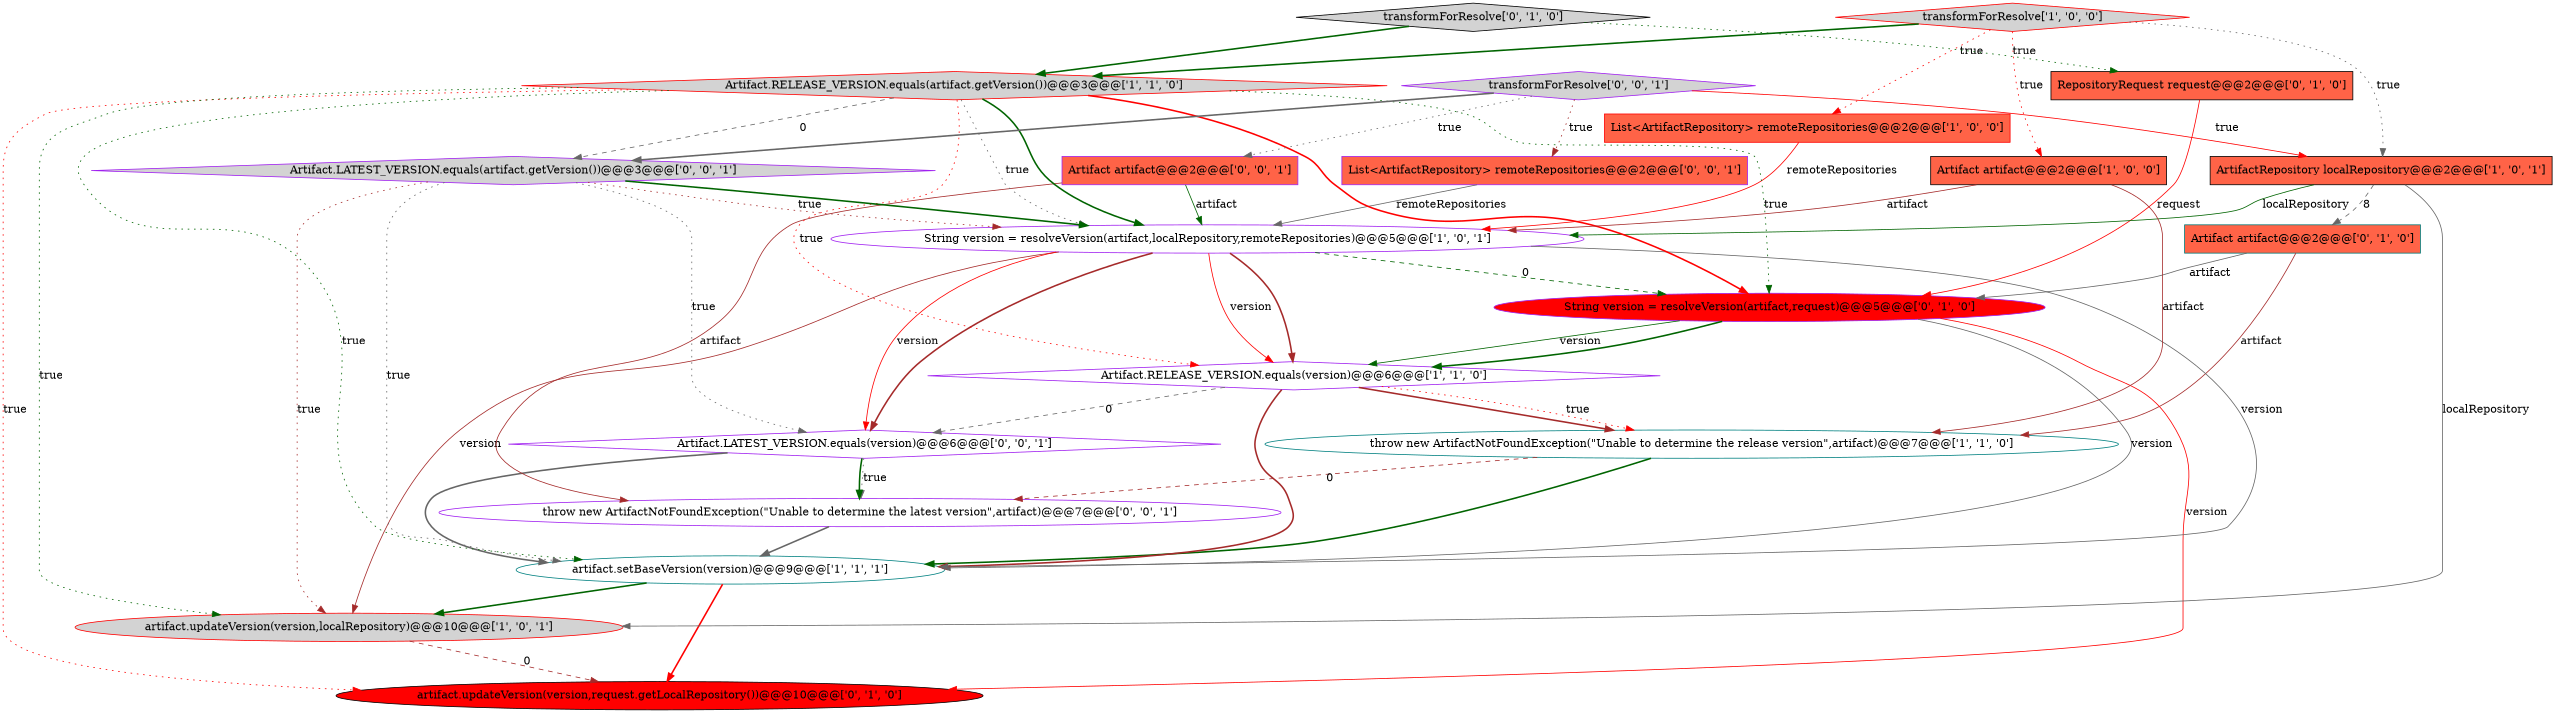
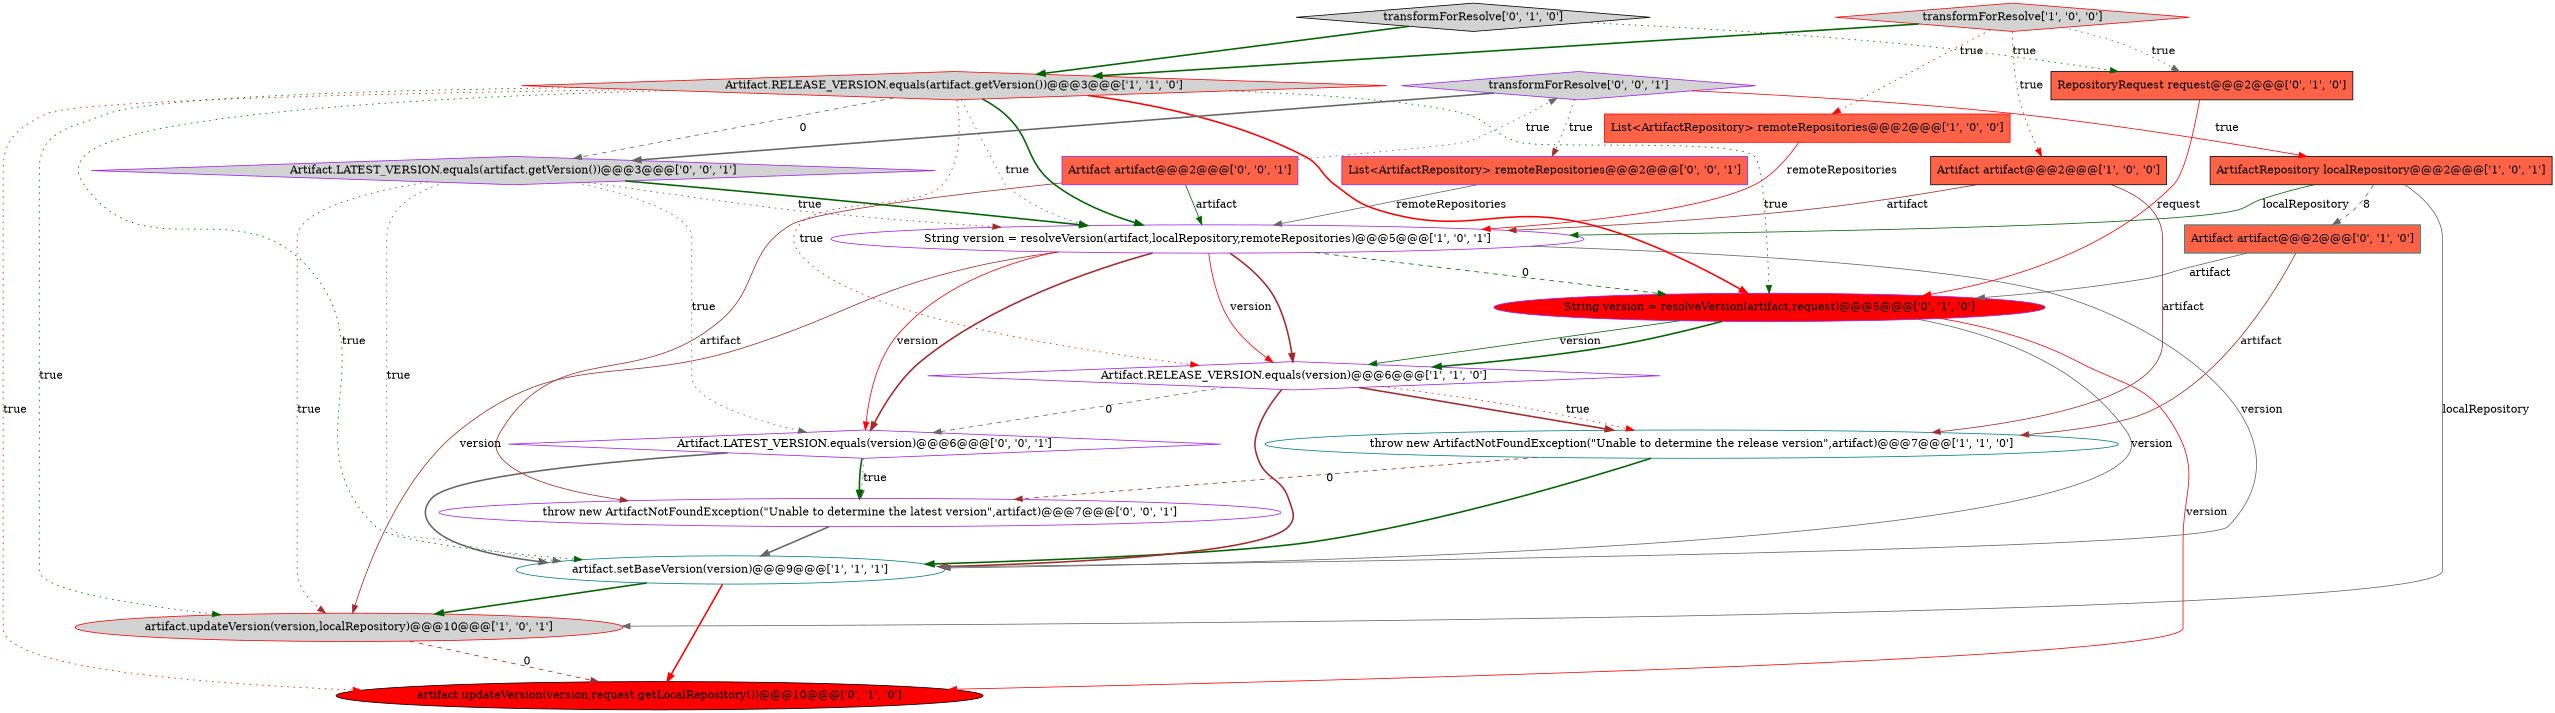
edge "transformForResolve['1', '0', '0']" -> "ArtifactRepository localRepository@@@2@@@['1', '0', '1']": now "transformForResolve['1', '0', '0']" -> "RepositoryRequest request@@@2@@@['0', '1', '0']"
edge "transformForResolve['0', '0', '1']" -> "Artifact artifact@@@2@@@['0', '0', '1']": reversed
